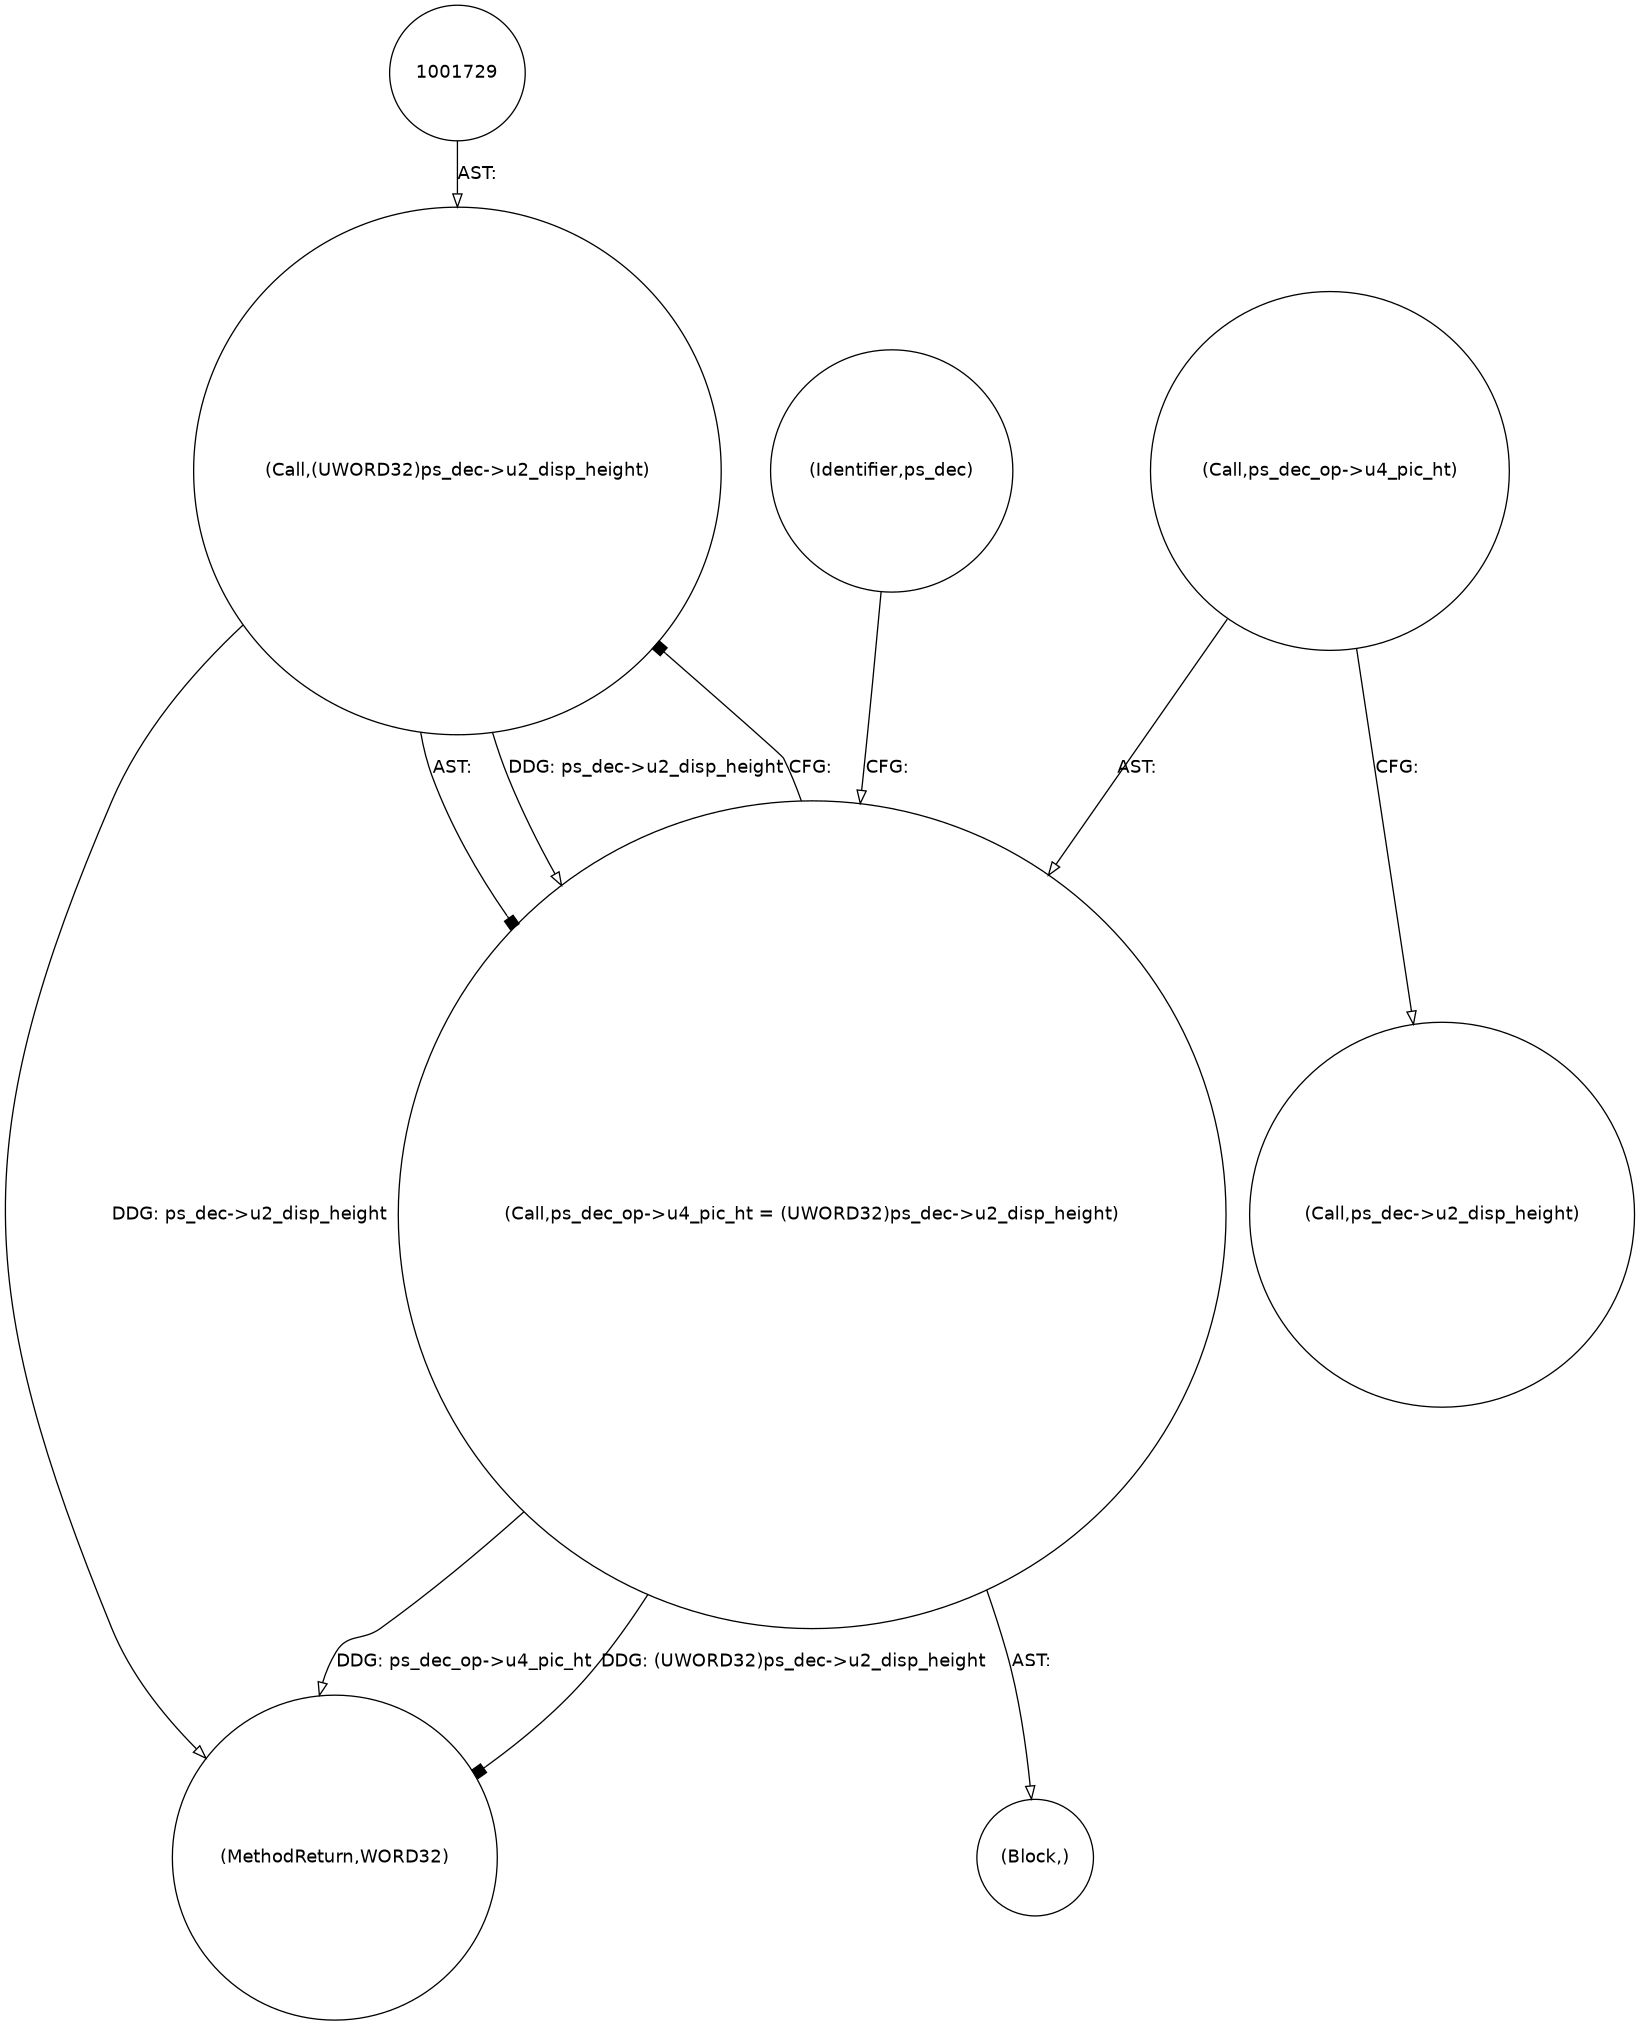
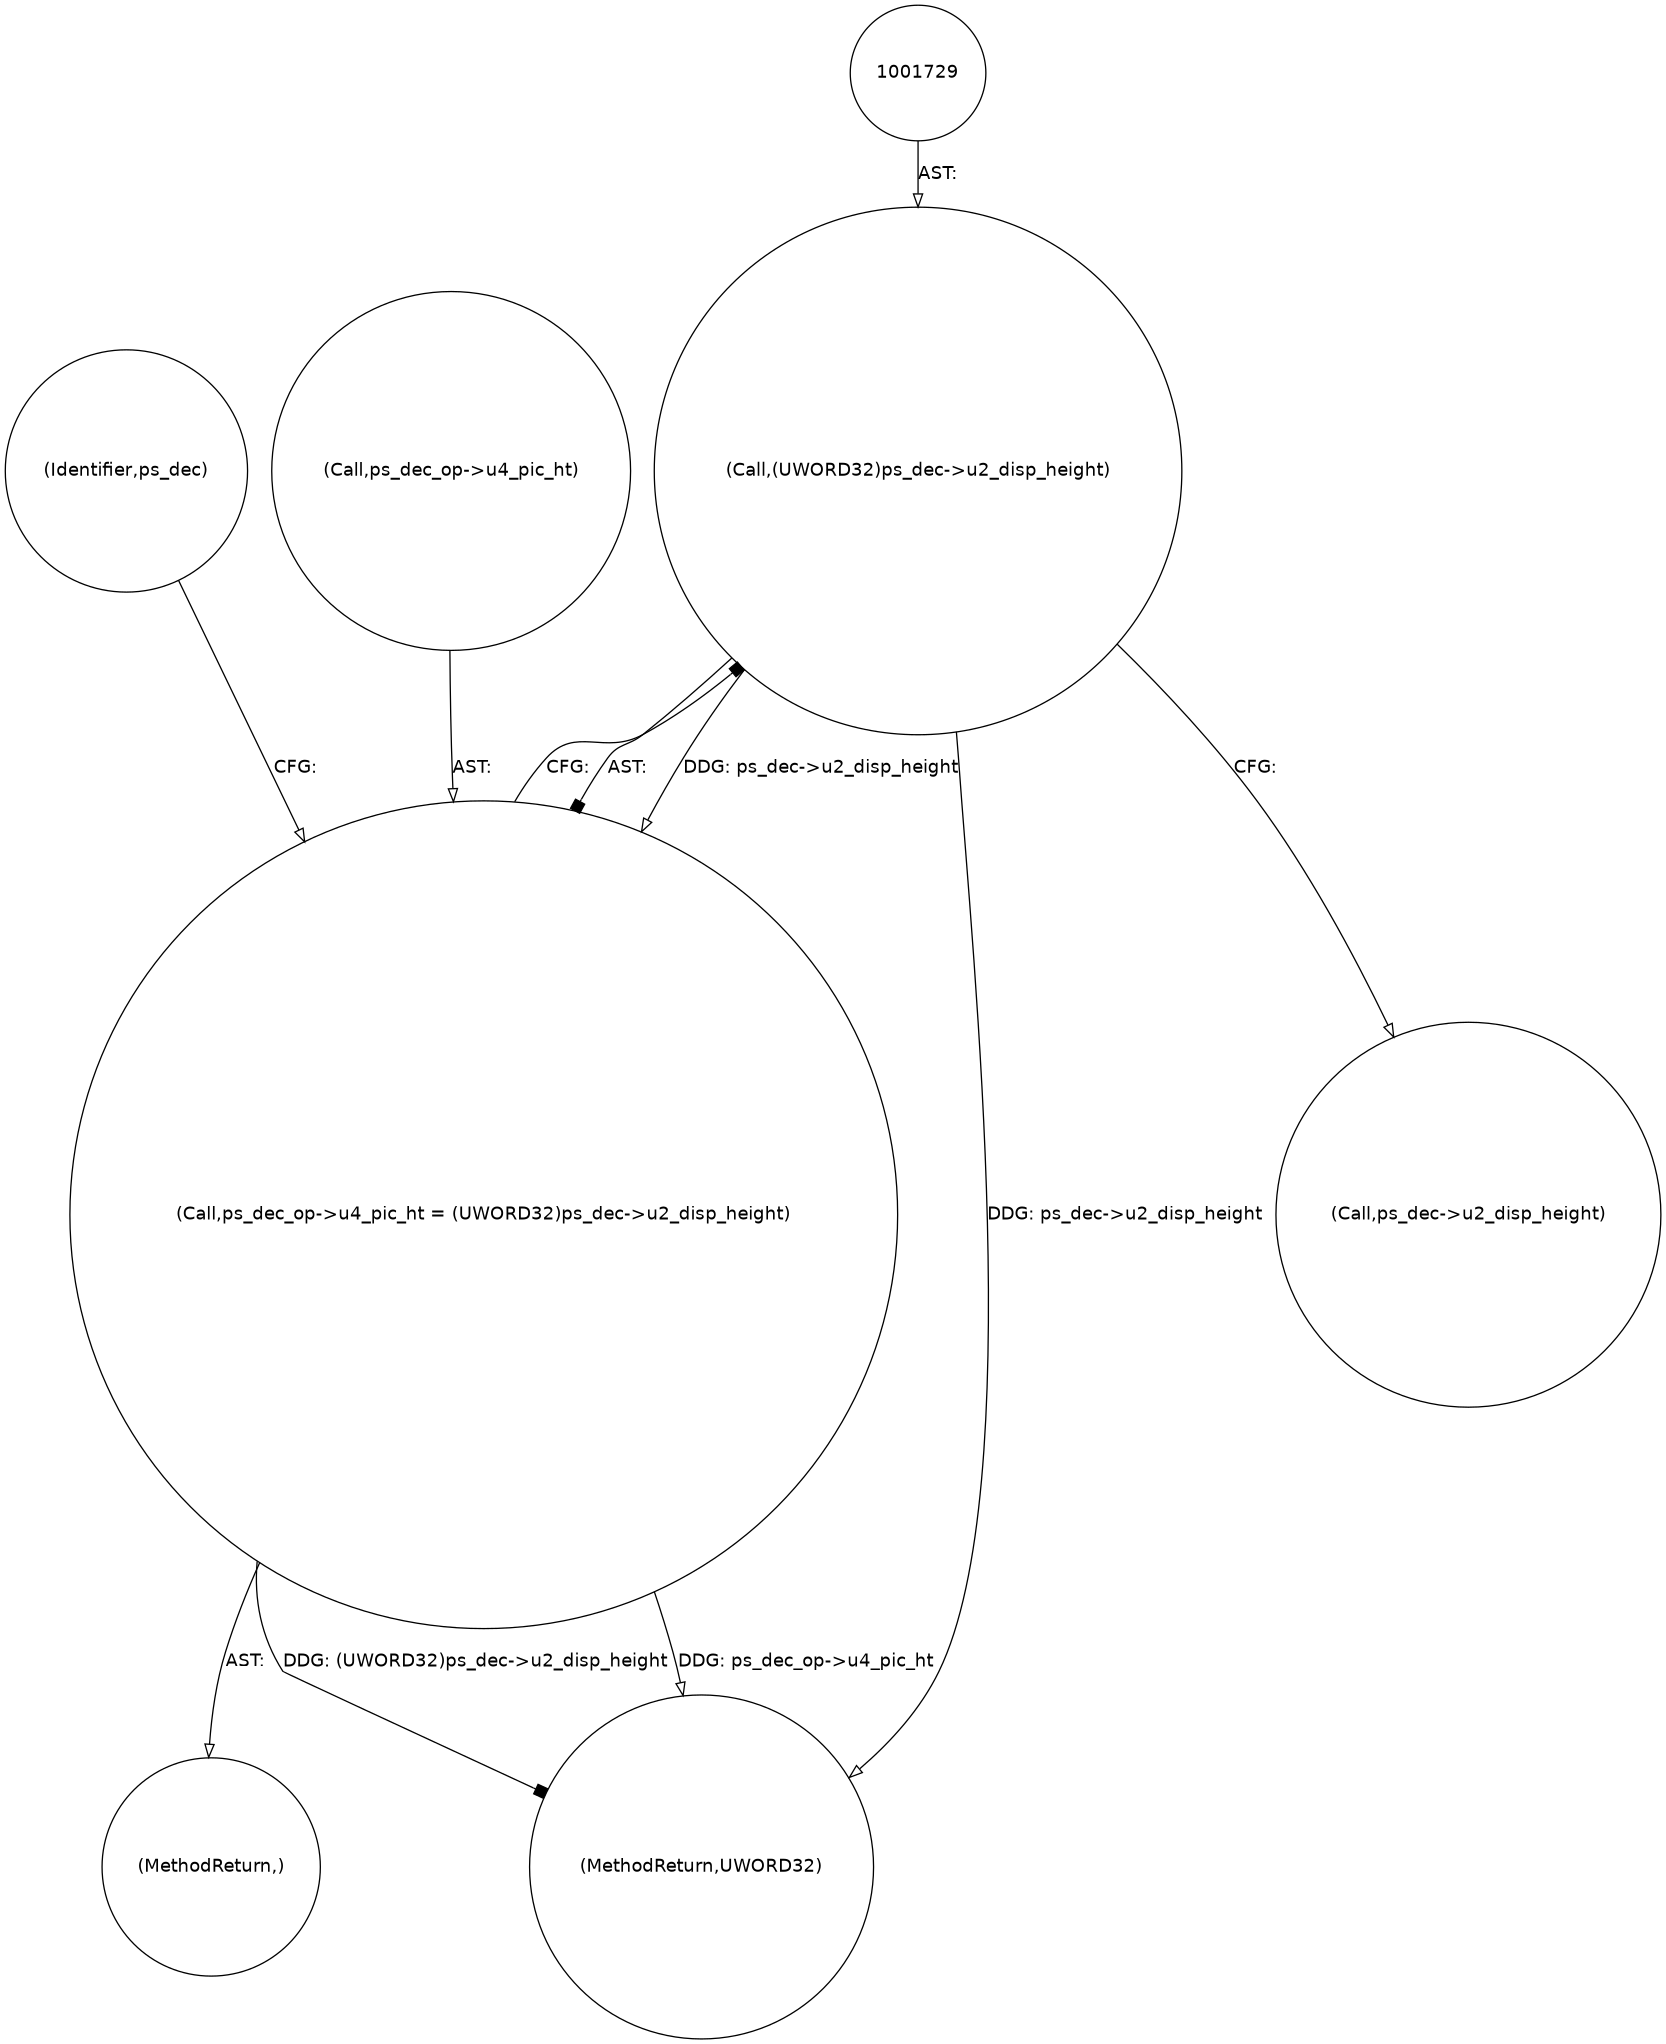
edge "(Call,ps_dec_op->u4_pic_ht)" -> "(Call,ps_dec->u2_disp_height)": now "(Call,(UWORD32)ps_dec->u2_disp_height)" -> "(Call,ps_dec->u2_disp_height)"
node "(MethodReturn,WORD32)": label "(MethodReturn,WORD32)" -> "(MethodReturn,UWORD32)"
node "(Block,)": label "(Block,)" -> "(MethodReturn,)"
